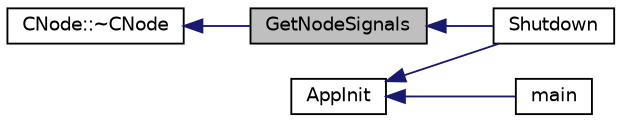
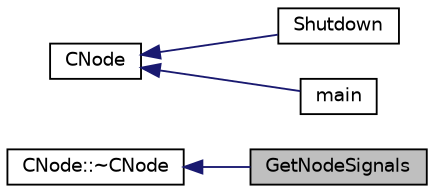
edge "Shutdown" -> "GetNodeSignals": removed
node "AppInit": label "AppInit" -> "CNode"
